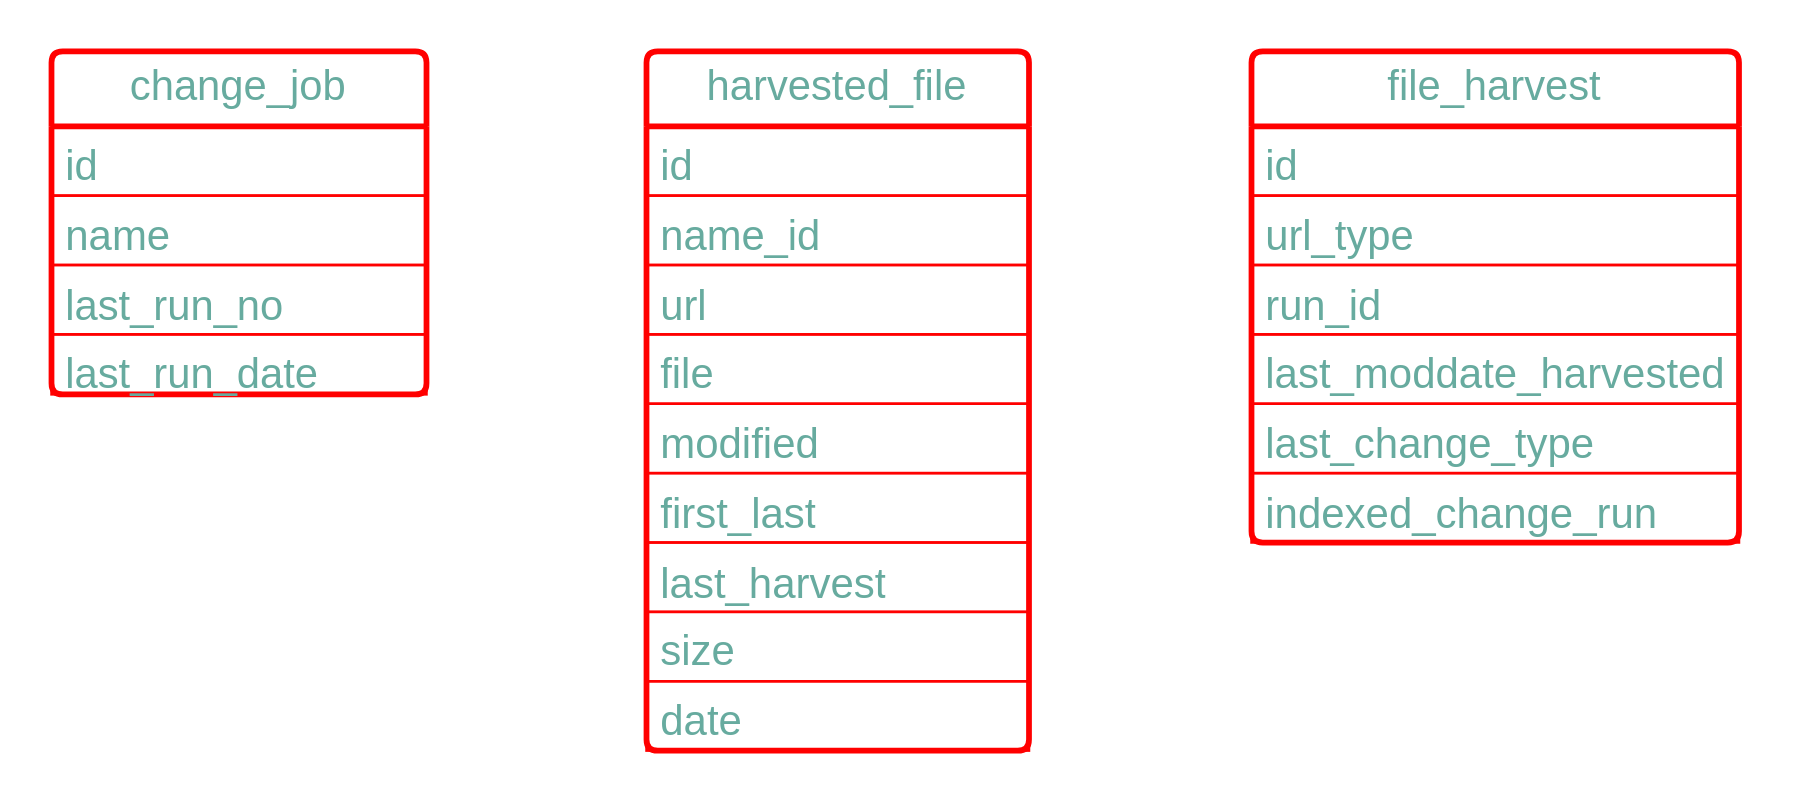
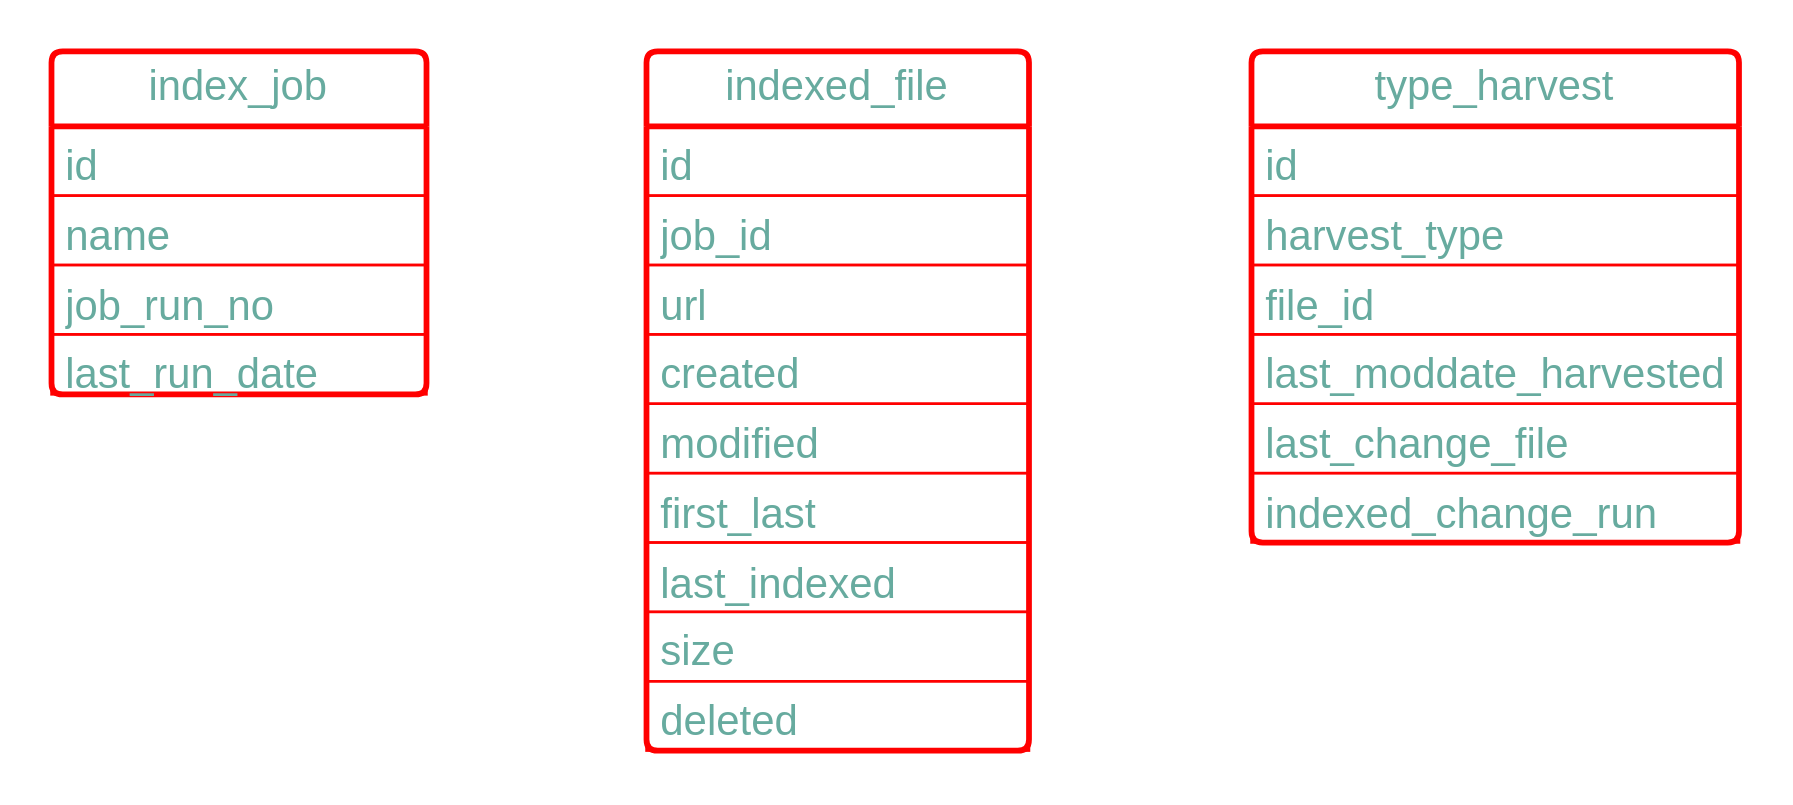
node "change_job": label "change_job" -> "index_job"
node "harvested_file": label "harvested_file" -> "indexed_file"
node "file_harvest": label "file_harvest" -> "type_harvest"
node "name_id": label "name_id" -> "job_id"
node "url_type": label "url_type" -> "harvest_type"
node "last_run_no": label "last_run_no" -> "job_run_no"
node "run_id": label "run_id" -> "file_id"
node "file": label "file" -> "created"
node "last_change_type": label "last_change_type" -> "last_change_file"
node "last_harvest": label "last_harvest" -> "last_indexed"
node "date": label "date" -> "deleted"
